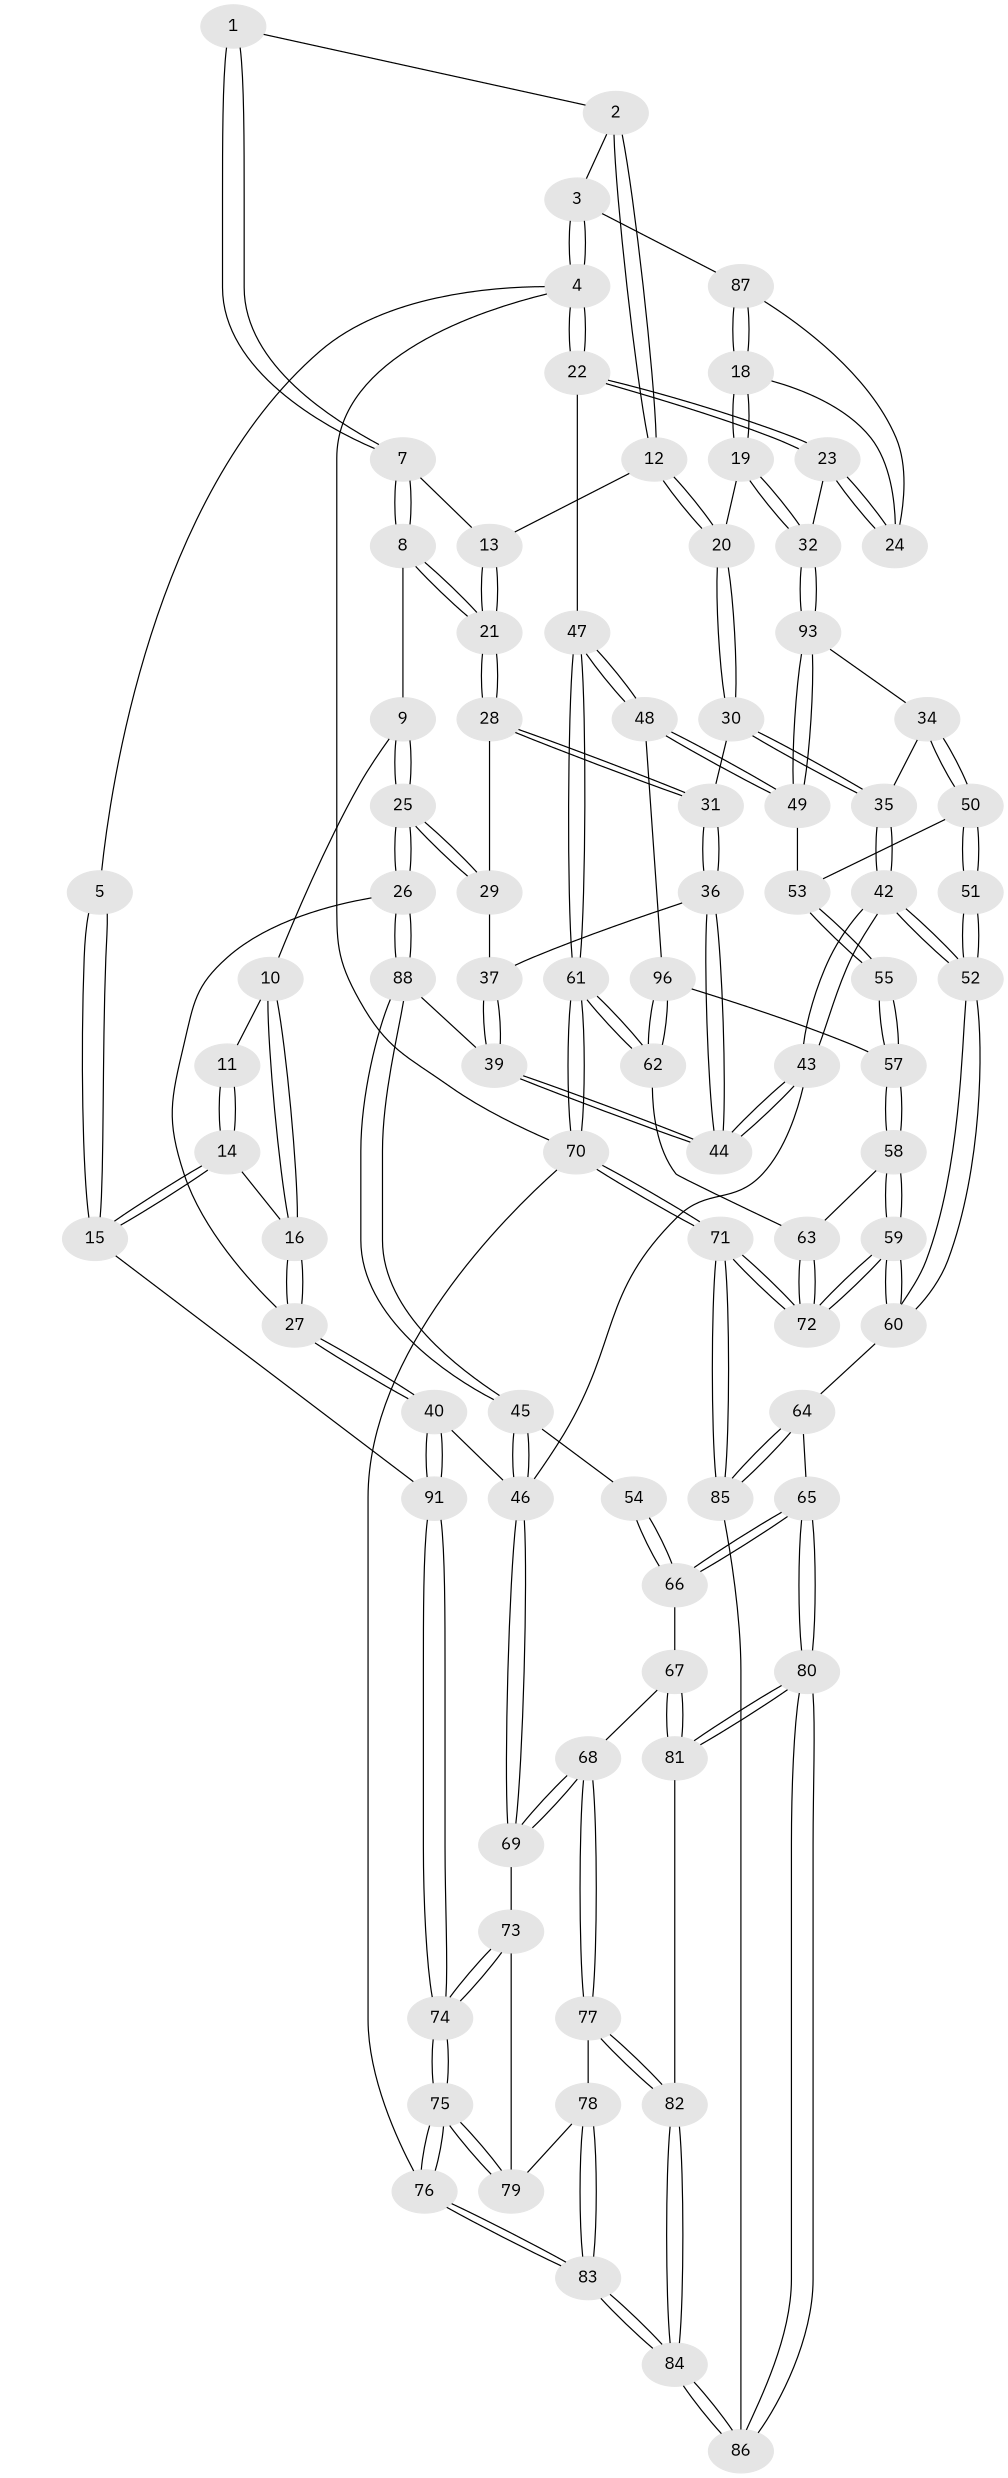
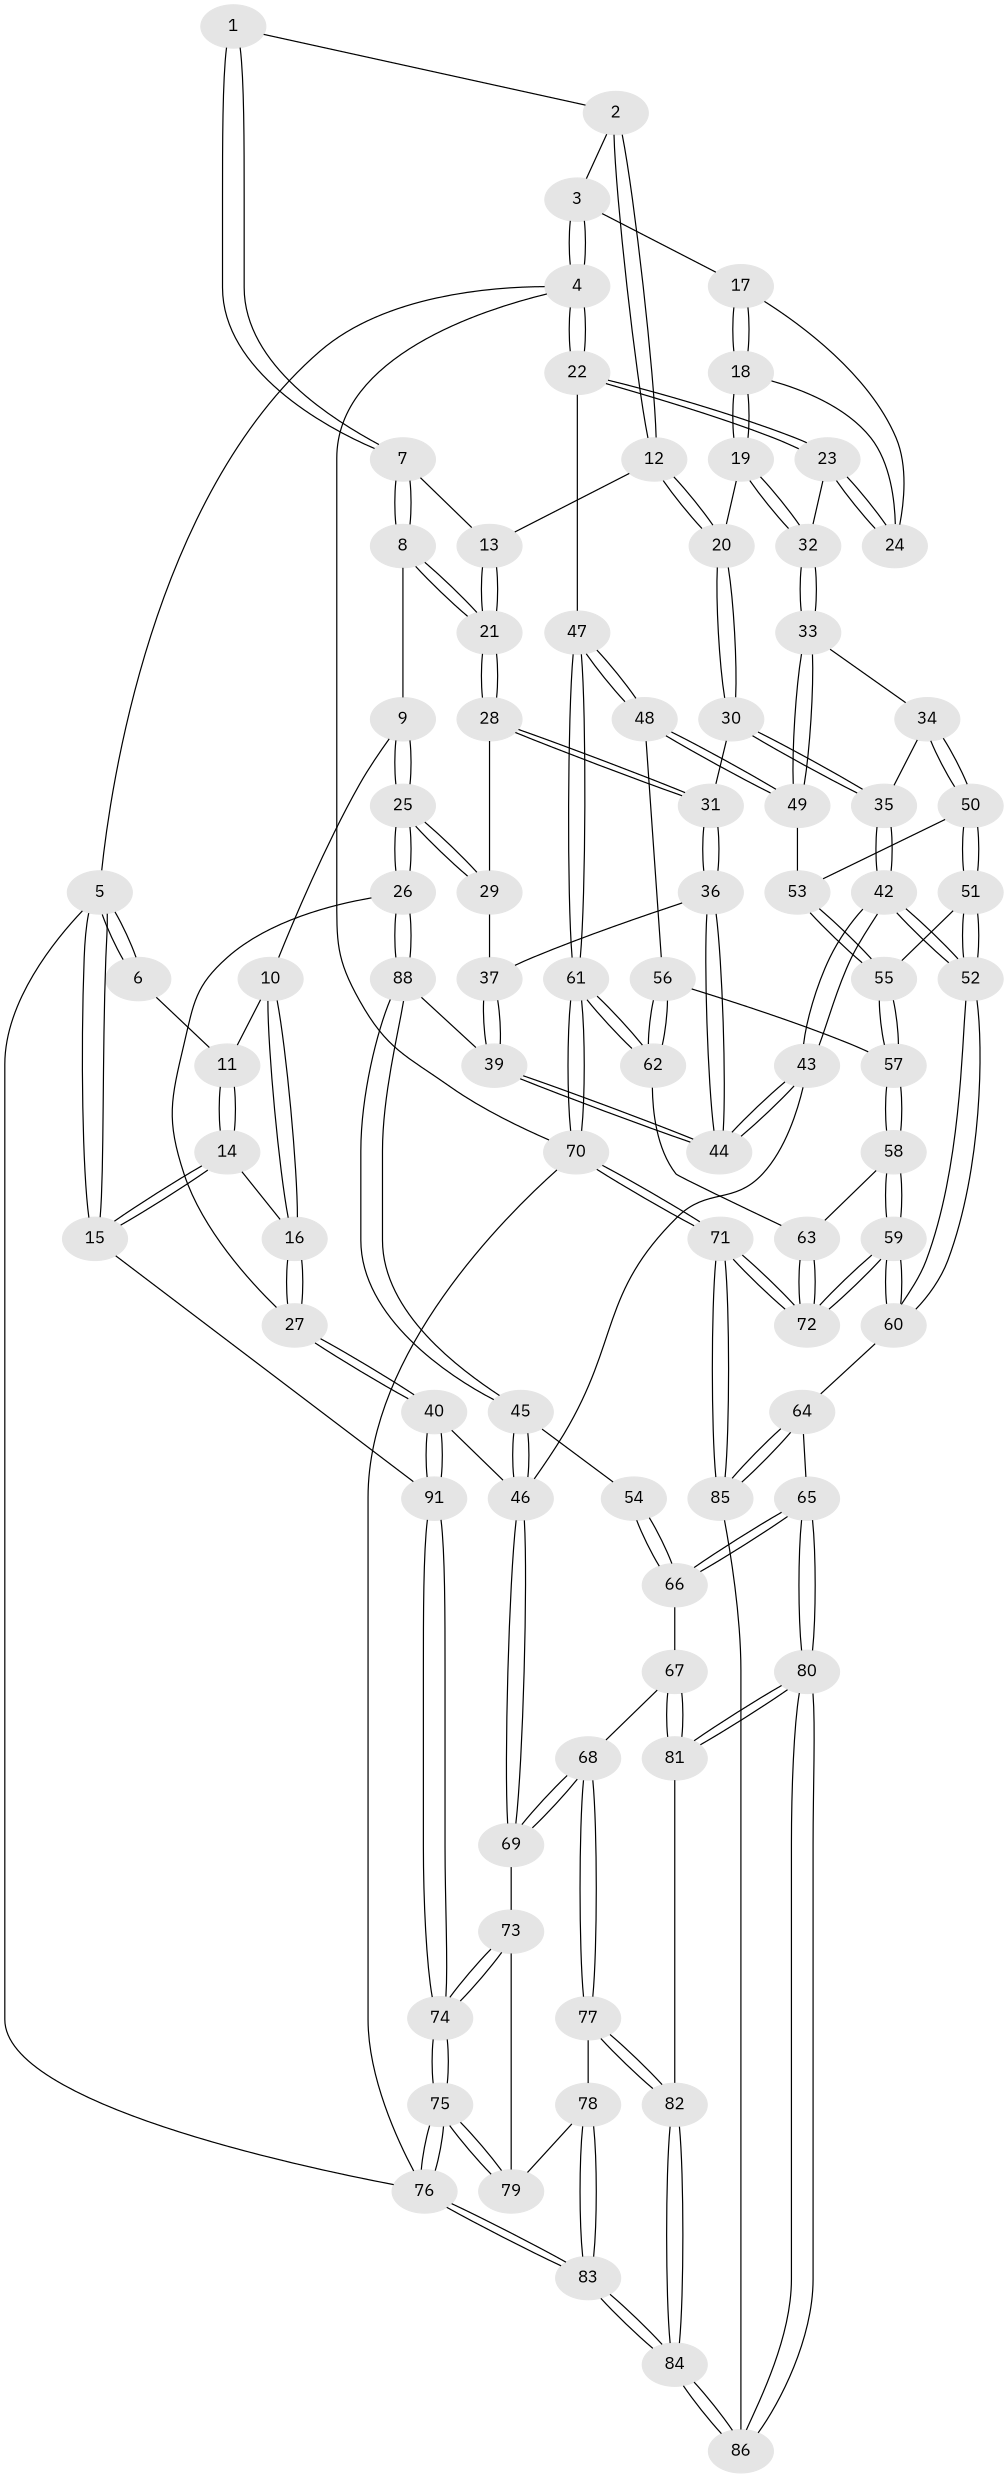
node "87": label "87" -> "17"
node "93": label "93" -> "33"
edge "51" -- "55": added
node "6": added
node "96": label "96" -> "56"
edge "5" -- "76": added
